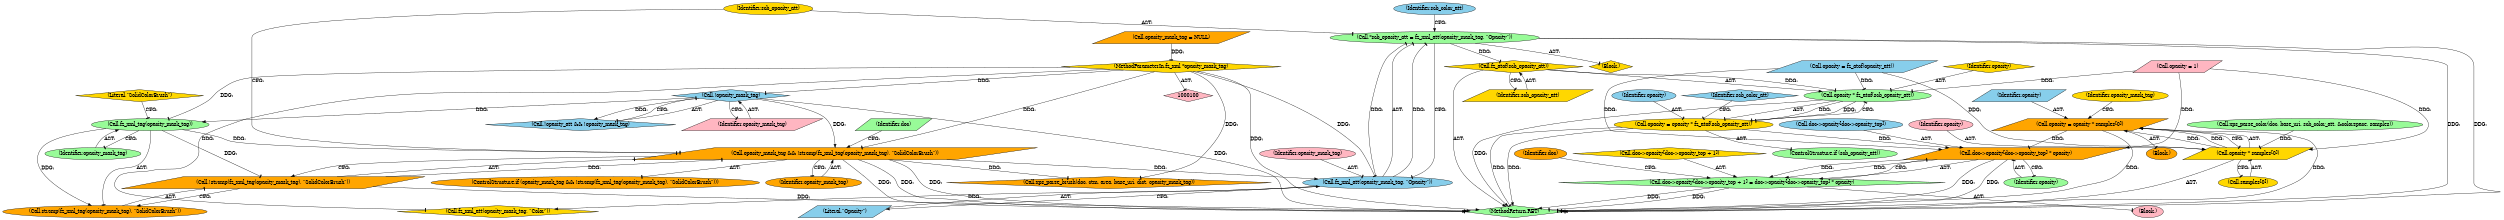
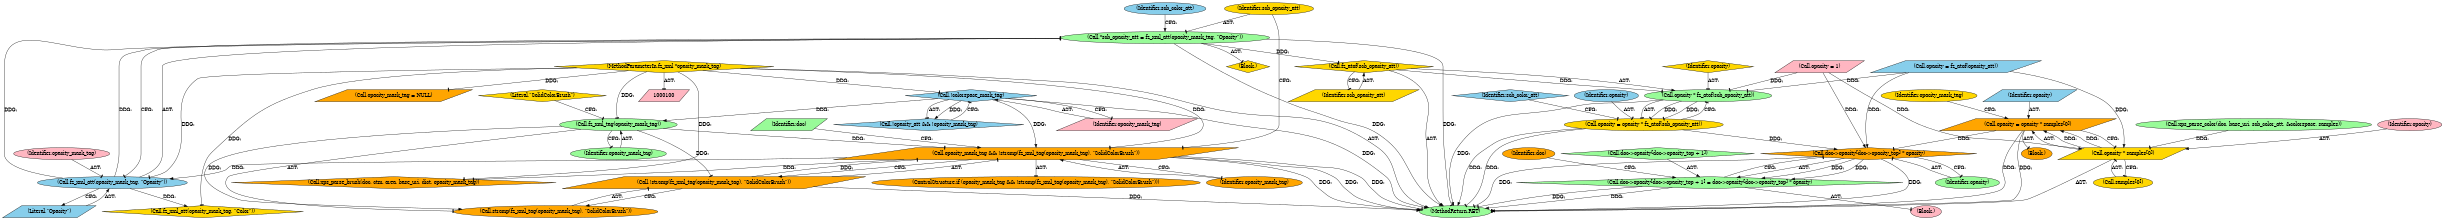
edge "(Call,opacity_mask_tag = NULL)" -> "(MethodParameterIn,fz_xml *opacity_mask_tag)": reversed
node "(Call,!opacity_mask_tag)": label "(Call,!opacity_mask_tag)" -> "(Call,!colorspace_mask_tag)"
node "1000100": shape diamond -> parallelogram
node "(Call,doc->opacity[doc->opacity_top])": removed
edge "(MethodParameterIn,fz_xml *opacity_mask_tag)" -> "(MethodReturn,RET)": label "DDG: " -> "AST: "
node "(Call,doc->opacity[doc->opacity_top + 1])": fillcolor gold -> palegreen
node "(ControlStructure,if (scb_opacity_att))": removed
node "(Call,doc->opacity[doc->opacity_top] * opacity)": shape parallelogram -> diamond
node "(MethodReturn,RET)": shape diamond -> ellipse
